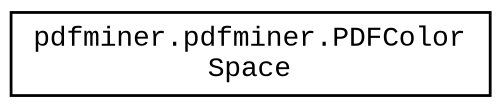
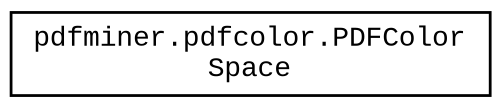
node "pdfminer.pdfminer.PDFColor Space": label "pdfminer.pdfminer.PDFColor Space" -> "pdfminer.pdfcolor.PDFColor Space"
